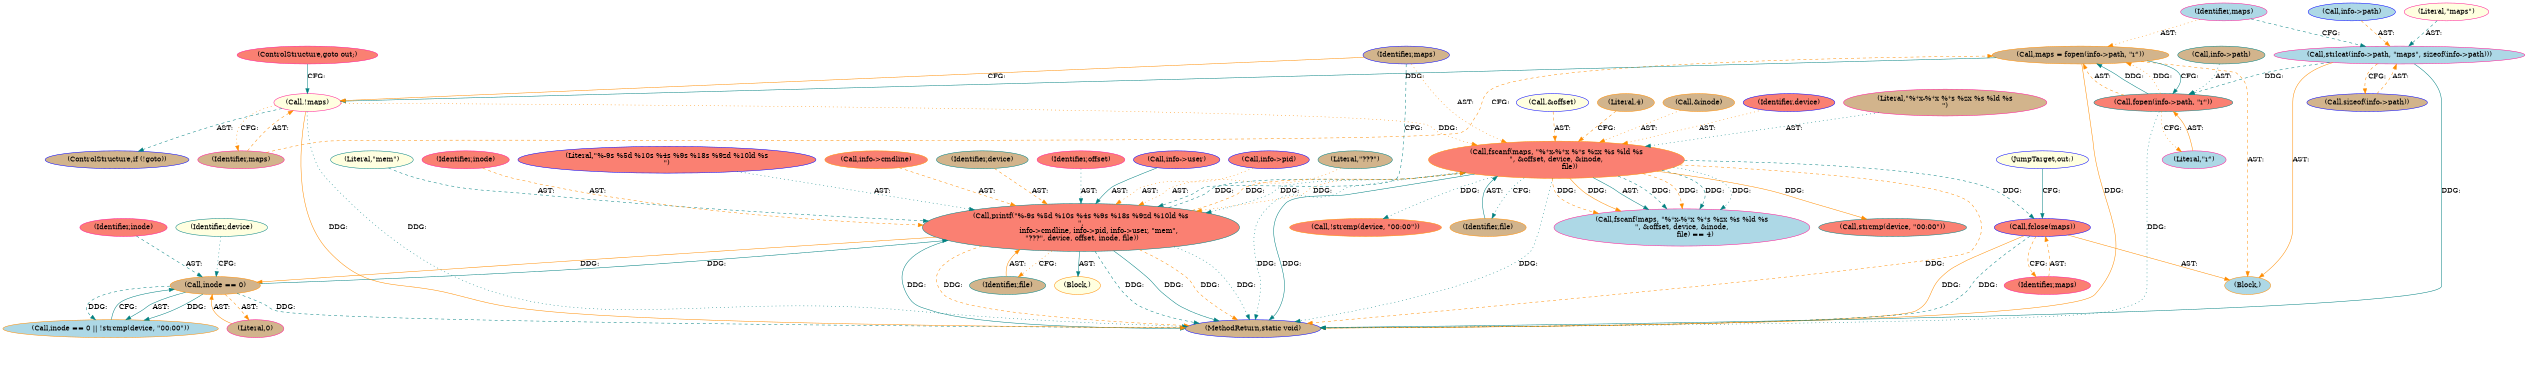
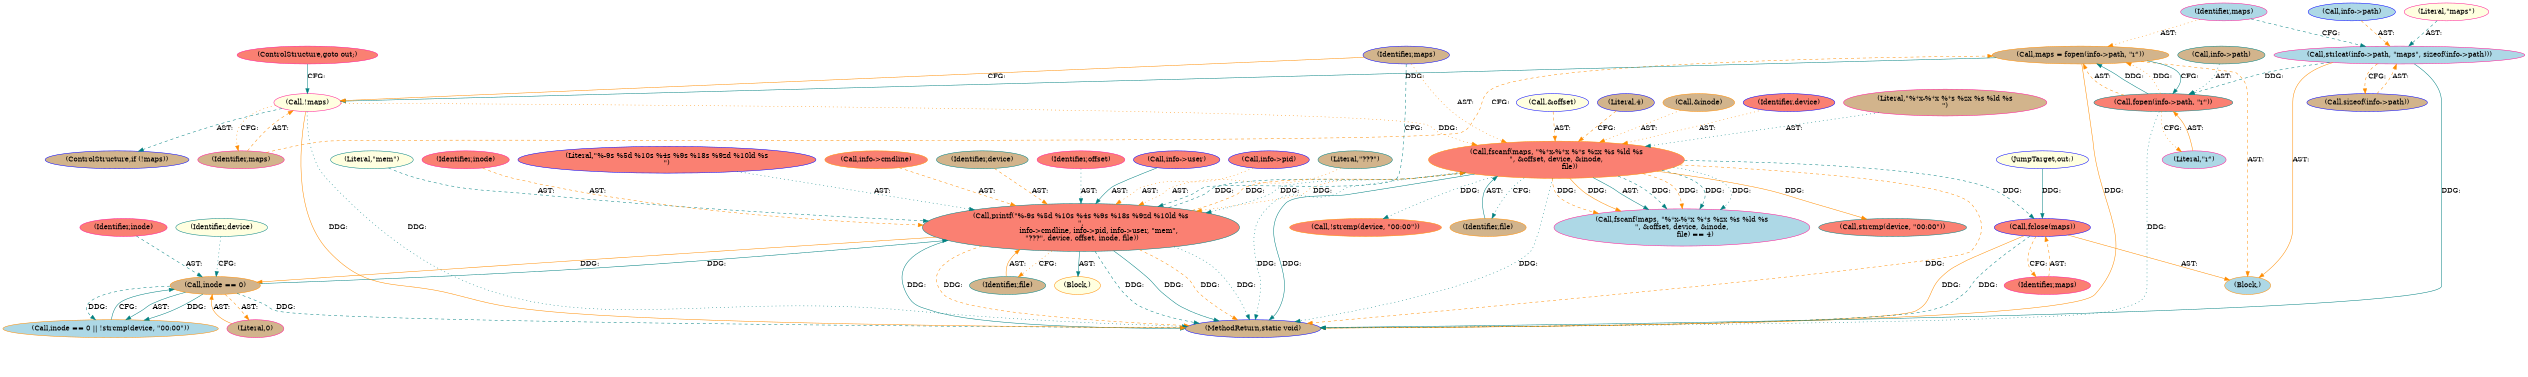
node "(Literal,4)": color darkorange -> blue
node "(ControlStructure,if (!goto))": label "(ControlStructure,if (!goto))" -> "(ControlStructure,if (!maps))"
edge "(JumpTarget,out:)" -> "(Call,fclose(maps))": label "CFG: " -> "DDG: "
